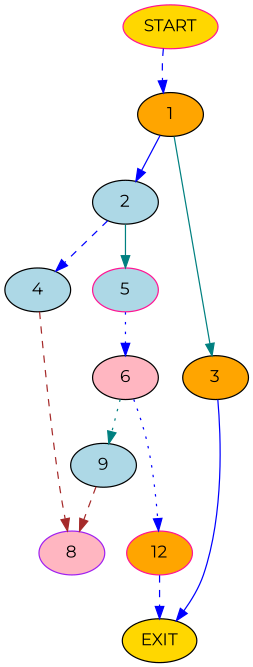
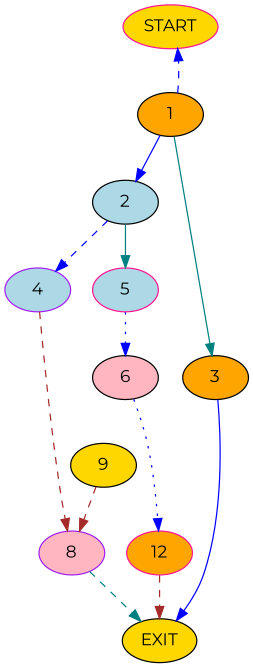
edge "START" -> "1": reversed
node "4": color black -> purple
edge "6" -> "9": removed
node "9": fillcolor lightblue -> gold
edge "12" -> "EXIT": color blue -> brown
edge "8" -> "EXIT": added
